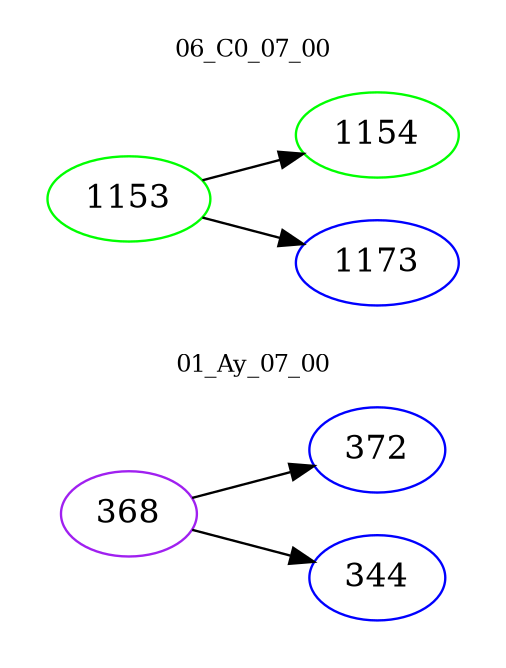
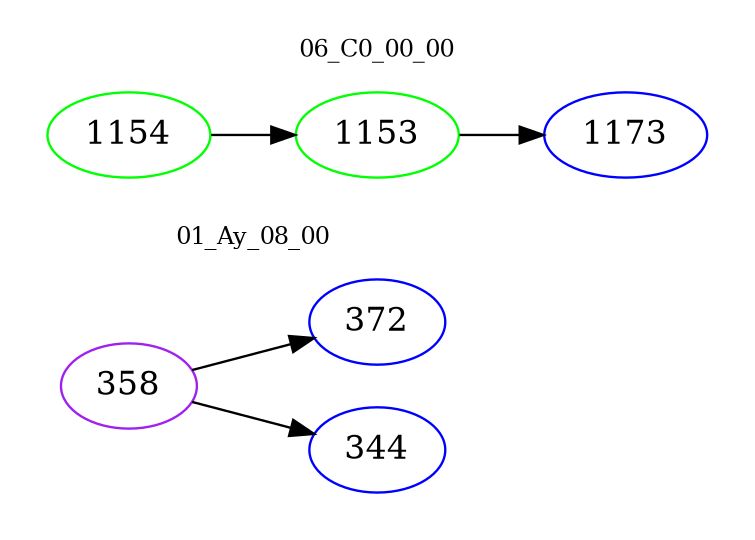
cluster "06_C0_07_00": label "06_C0_07_00" -> "06_C0_00_00"
edge "1153" -> "1154": reversed
cluster "01_Ay_07_00": label "01_Ay_07_00" -> "01_Ay_08_00"
node "368": label "368" -> "358"
